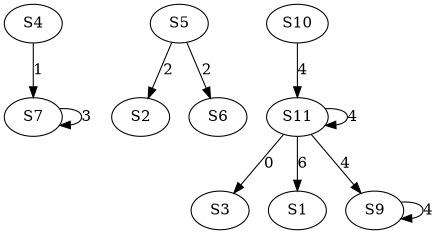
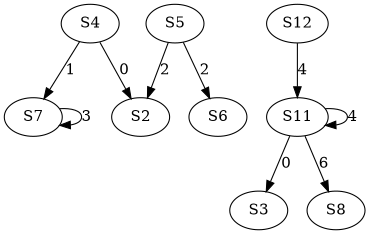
node "S10": label "S10" -> "S12"
edge "S4" -> "S2": added, label "0"
node "S1": label "S1" -> "S8"
node "S9": removed
